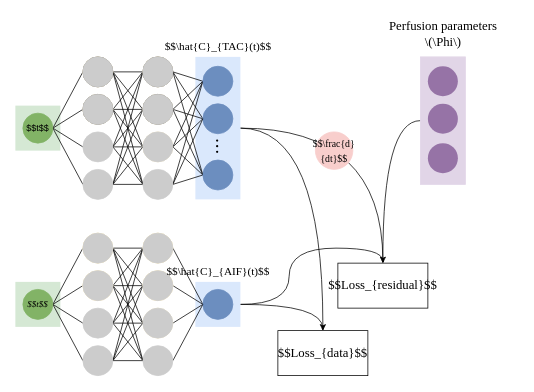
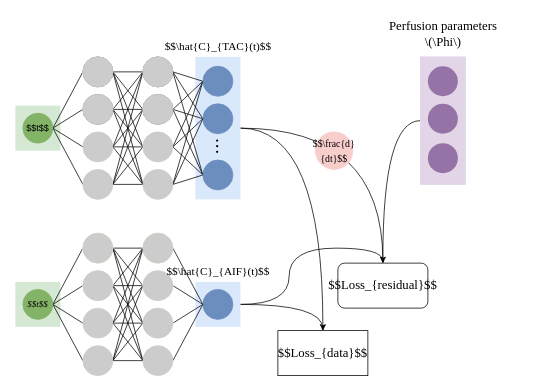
node "$$Loss_{residual}$$": shape rectangle -> rounded rectangle
